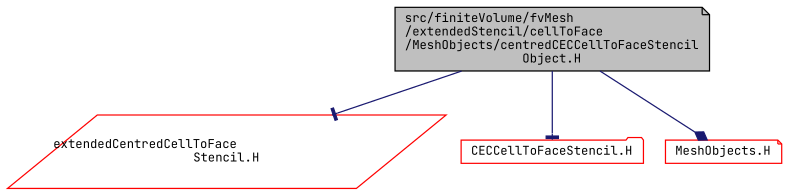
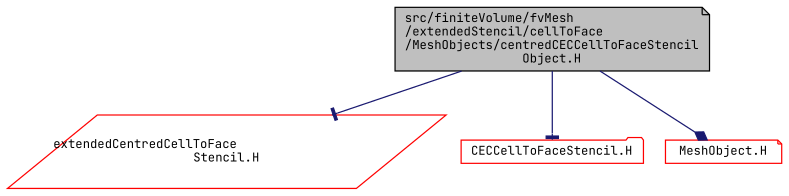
node "MeshObjects.H": label "MeshObjects.H" -> "MeshObject.H"
